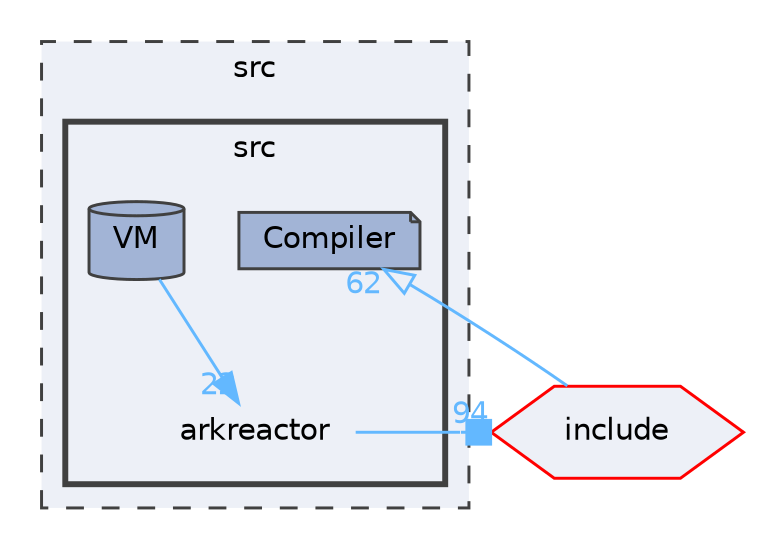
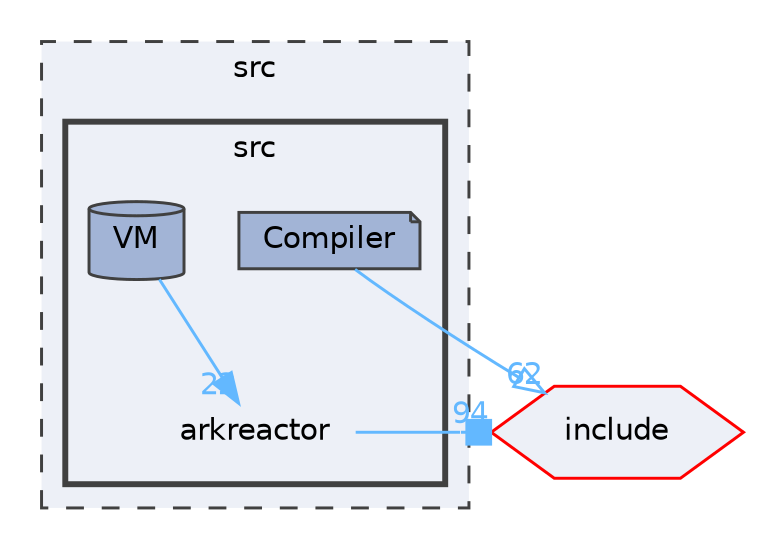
edge "include" -> "Compiler": reversed
